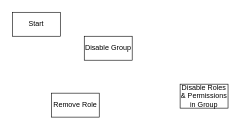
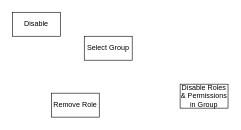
node "Start": label "Start" -> "Disable"
node "Disable Group": label "Disable Group" -> "Select Group"
